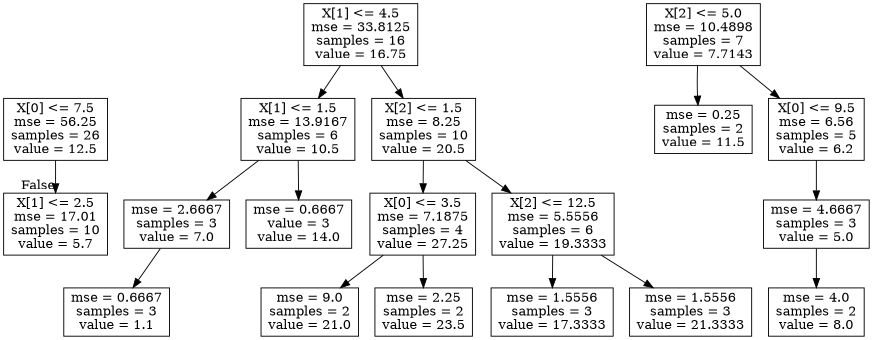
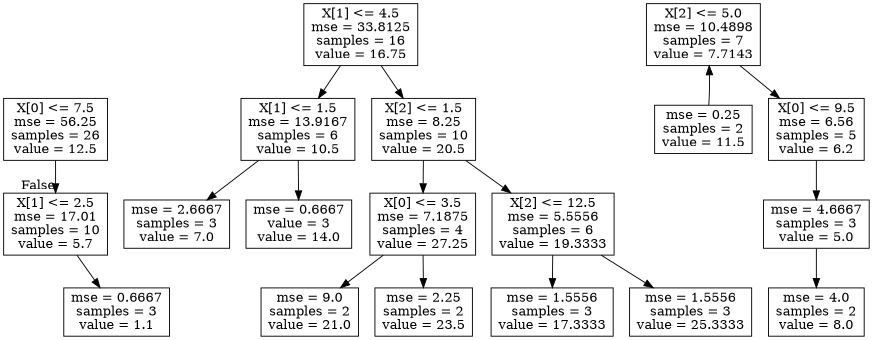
edge "X[2] <= 5.0 mse = 10.4898 samples = 7 value = 7.7143" -> "mse = 0.25 samples = 2 value = 11.5": reversed
edge "mse = 2.6667 samples = 3 value = 7.0" -> "mse = 0.6667 samples = 3 value = 1.1": now "X[1] <= 2.5 mse = 17.01 samples = 10 value = 5.7" -> "mse = 0.6667 samples = 3 value = 1.1"
node "mse = 1.5556 samples = 3 value = 21.3333": label "mse = 1.5556 samples = 3 value = 21.3333" -> "mse = 1.5556 samples = 3 value = 25.3333"
